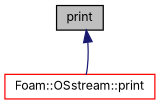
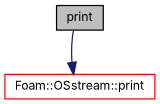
edge "Foam::OSstream::print" -> "print": reversed
